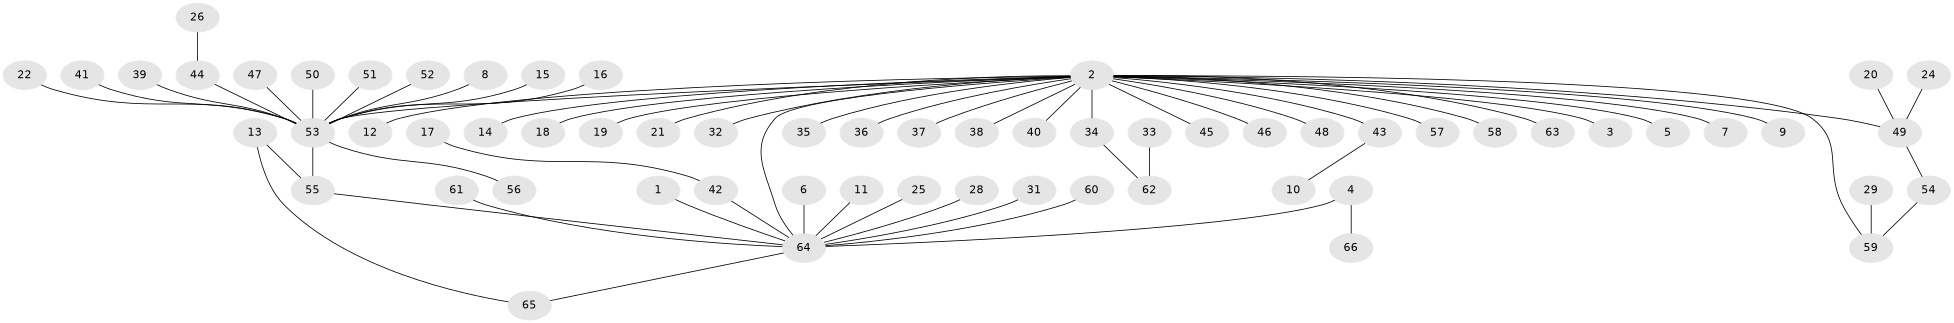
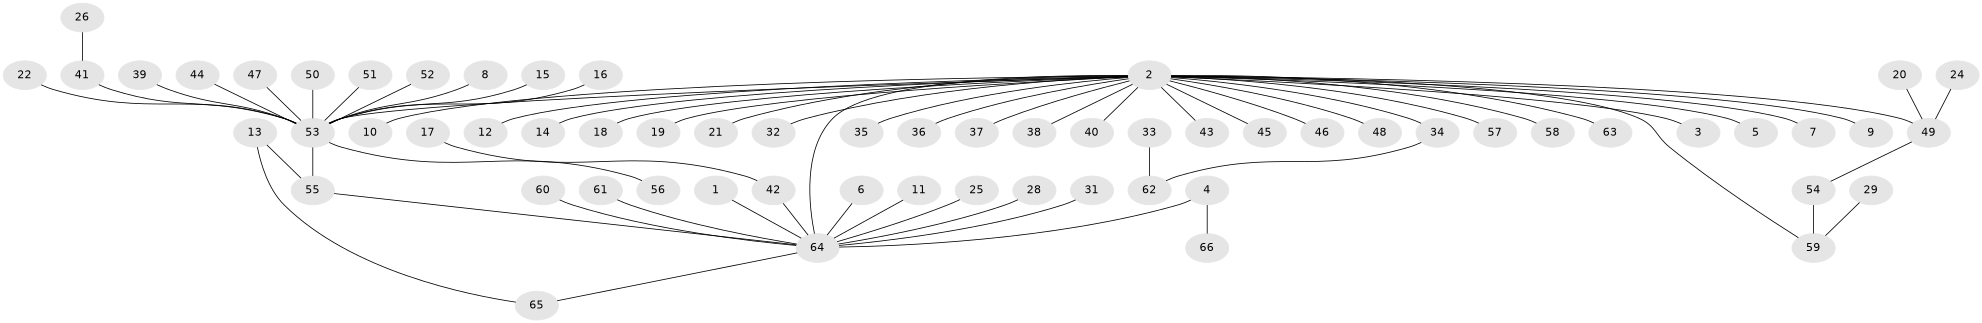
edge "26" -- "44": now "26" -- "41"
edge "43" -- "10": now "2" -- "10"
